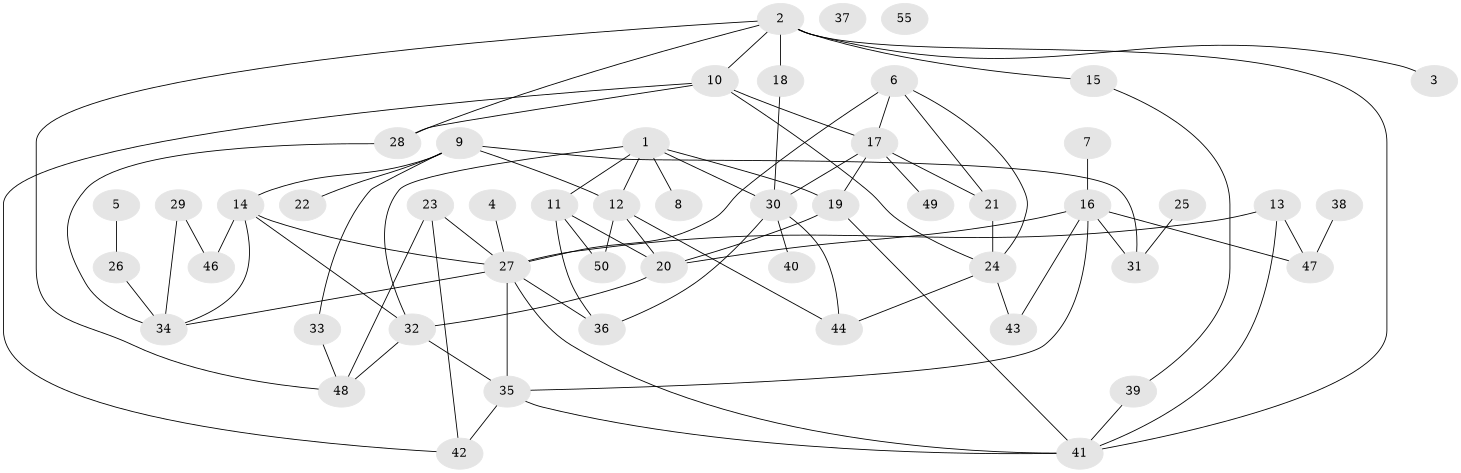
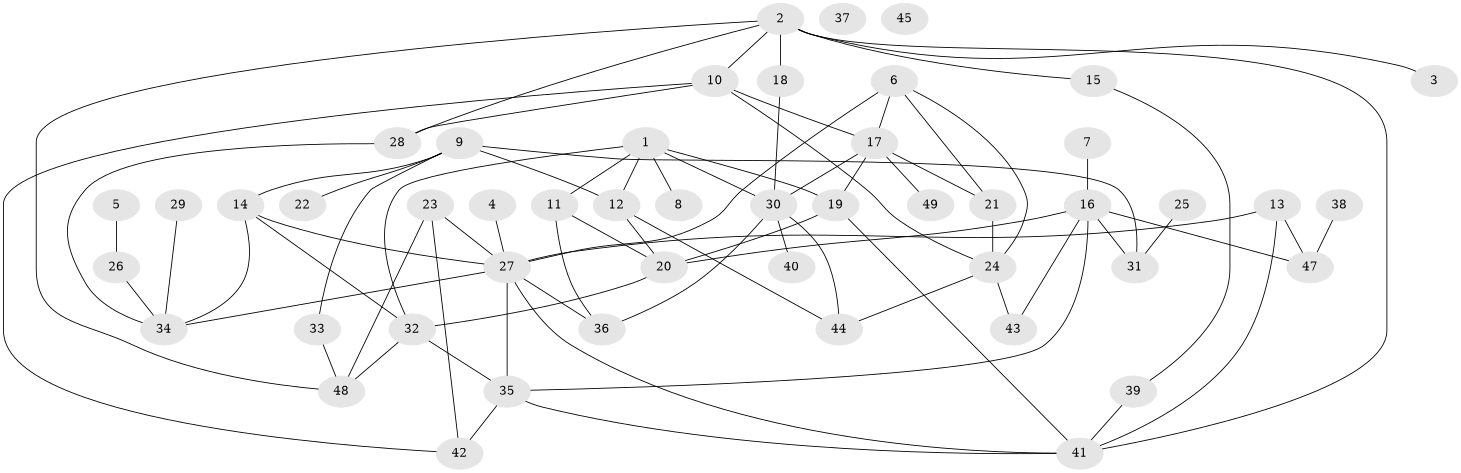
node "55": label "55" -> "45"
node "46": removed
node "50": removed
